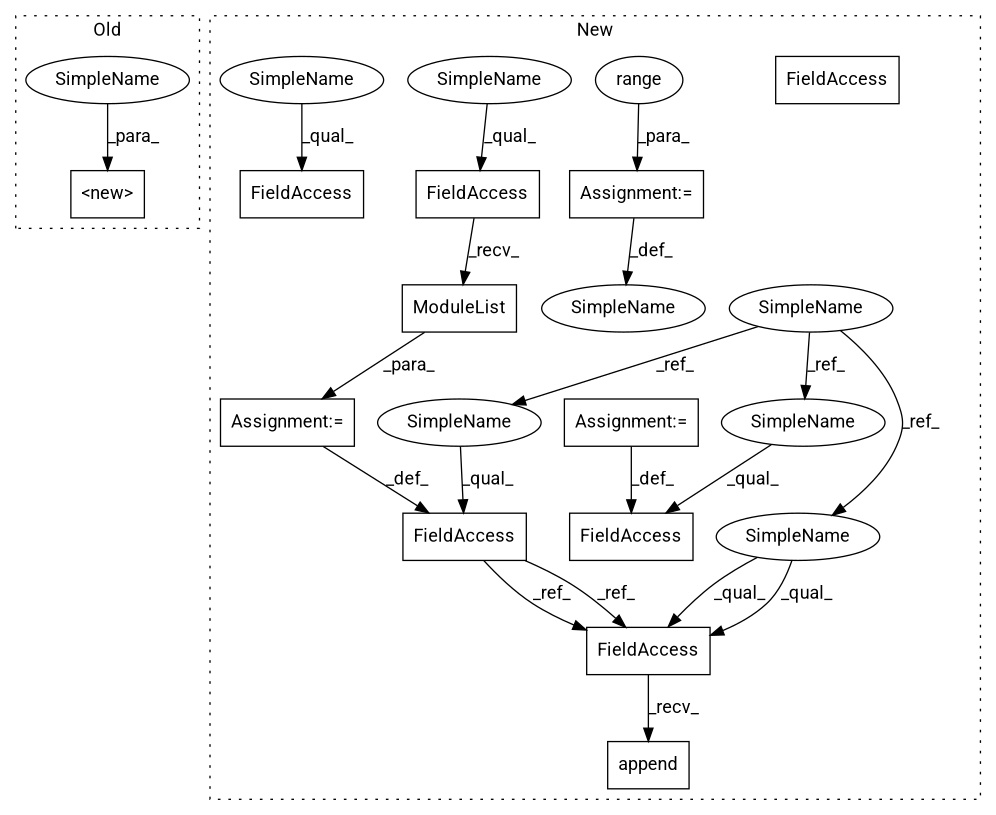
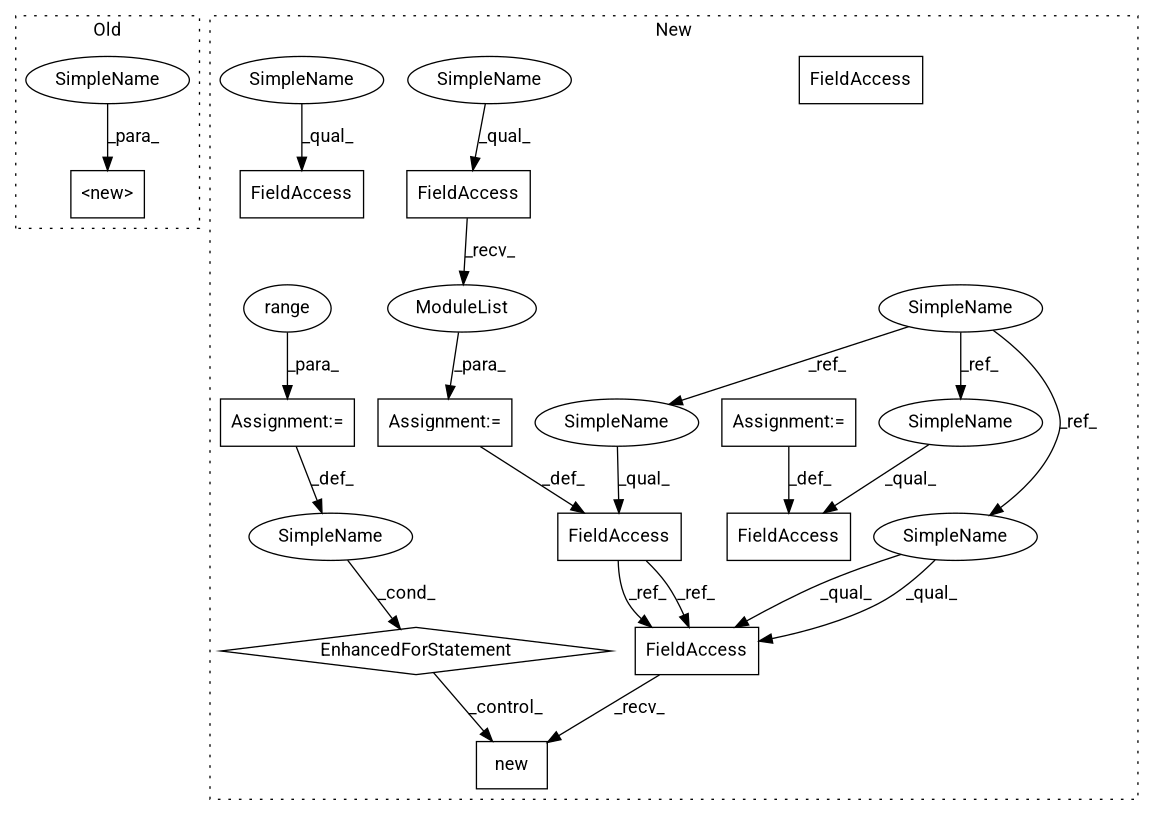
node "ModuleList": shape box -> ellipse
node "EnhancedForStatement": added
node "append": label "append" -> "new"
